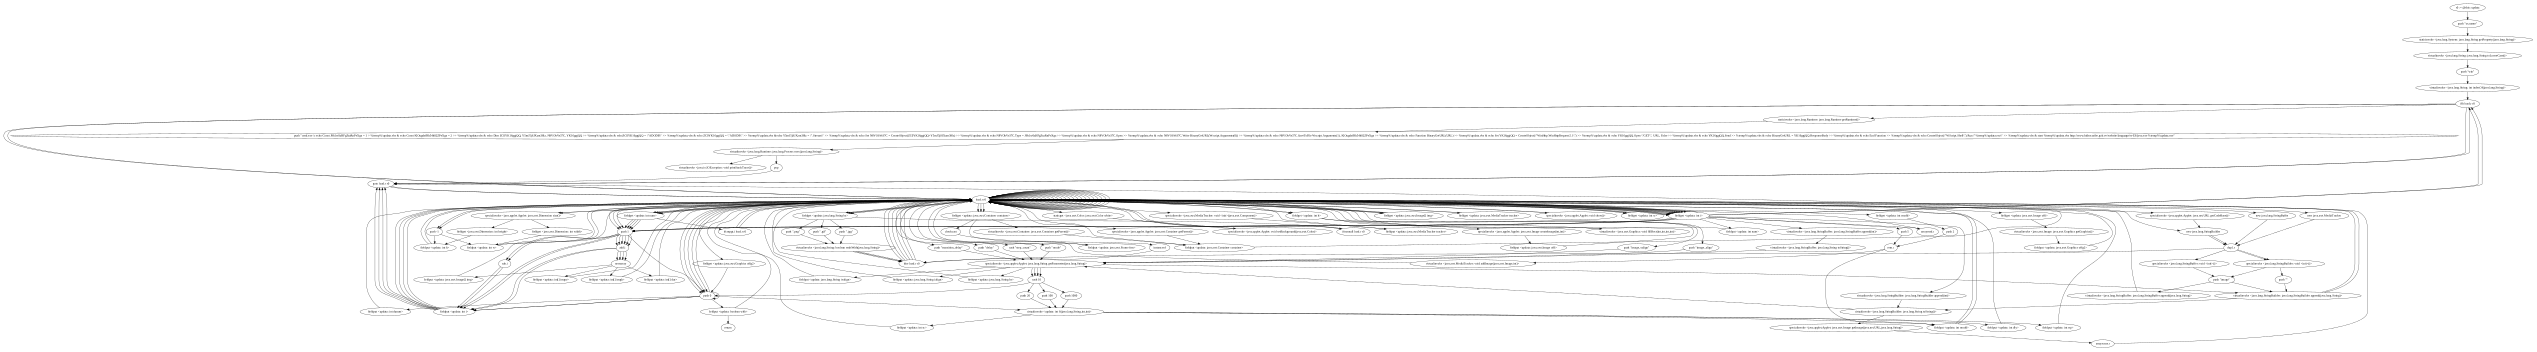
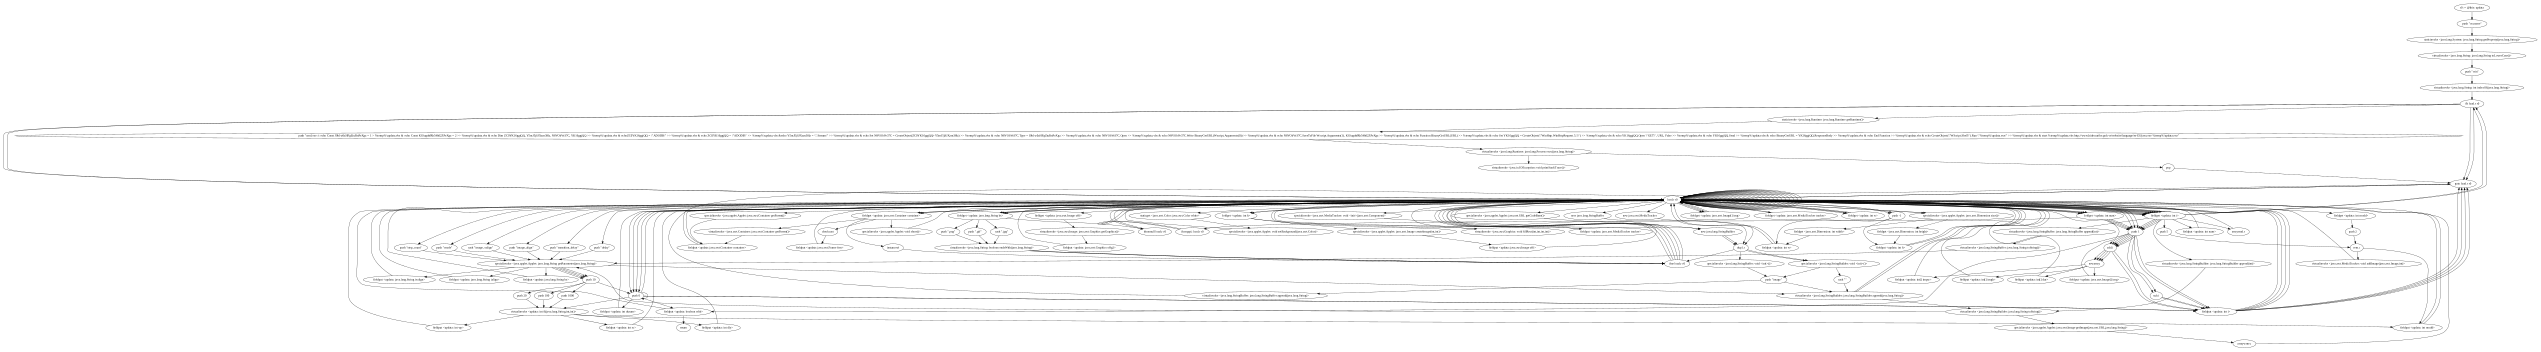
edge "load.r r0" -> "specialinvoke <java.applet.Applet: void show()>": now "fieldget <updata: java.awt.Container container>" -> "specialinvoke <java.applet.Applet: void show()>"
node "fieldget <updata: java.awt.Graphics offg2>": removed
edge "push 1" -> "push 0": now "push 1" -> "fieldput <updata: boolean whb>"
